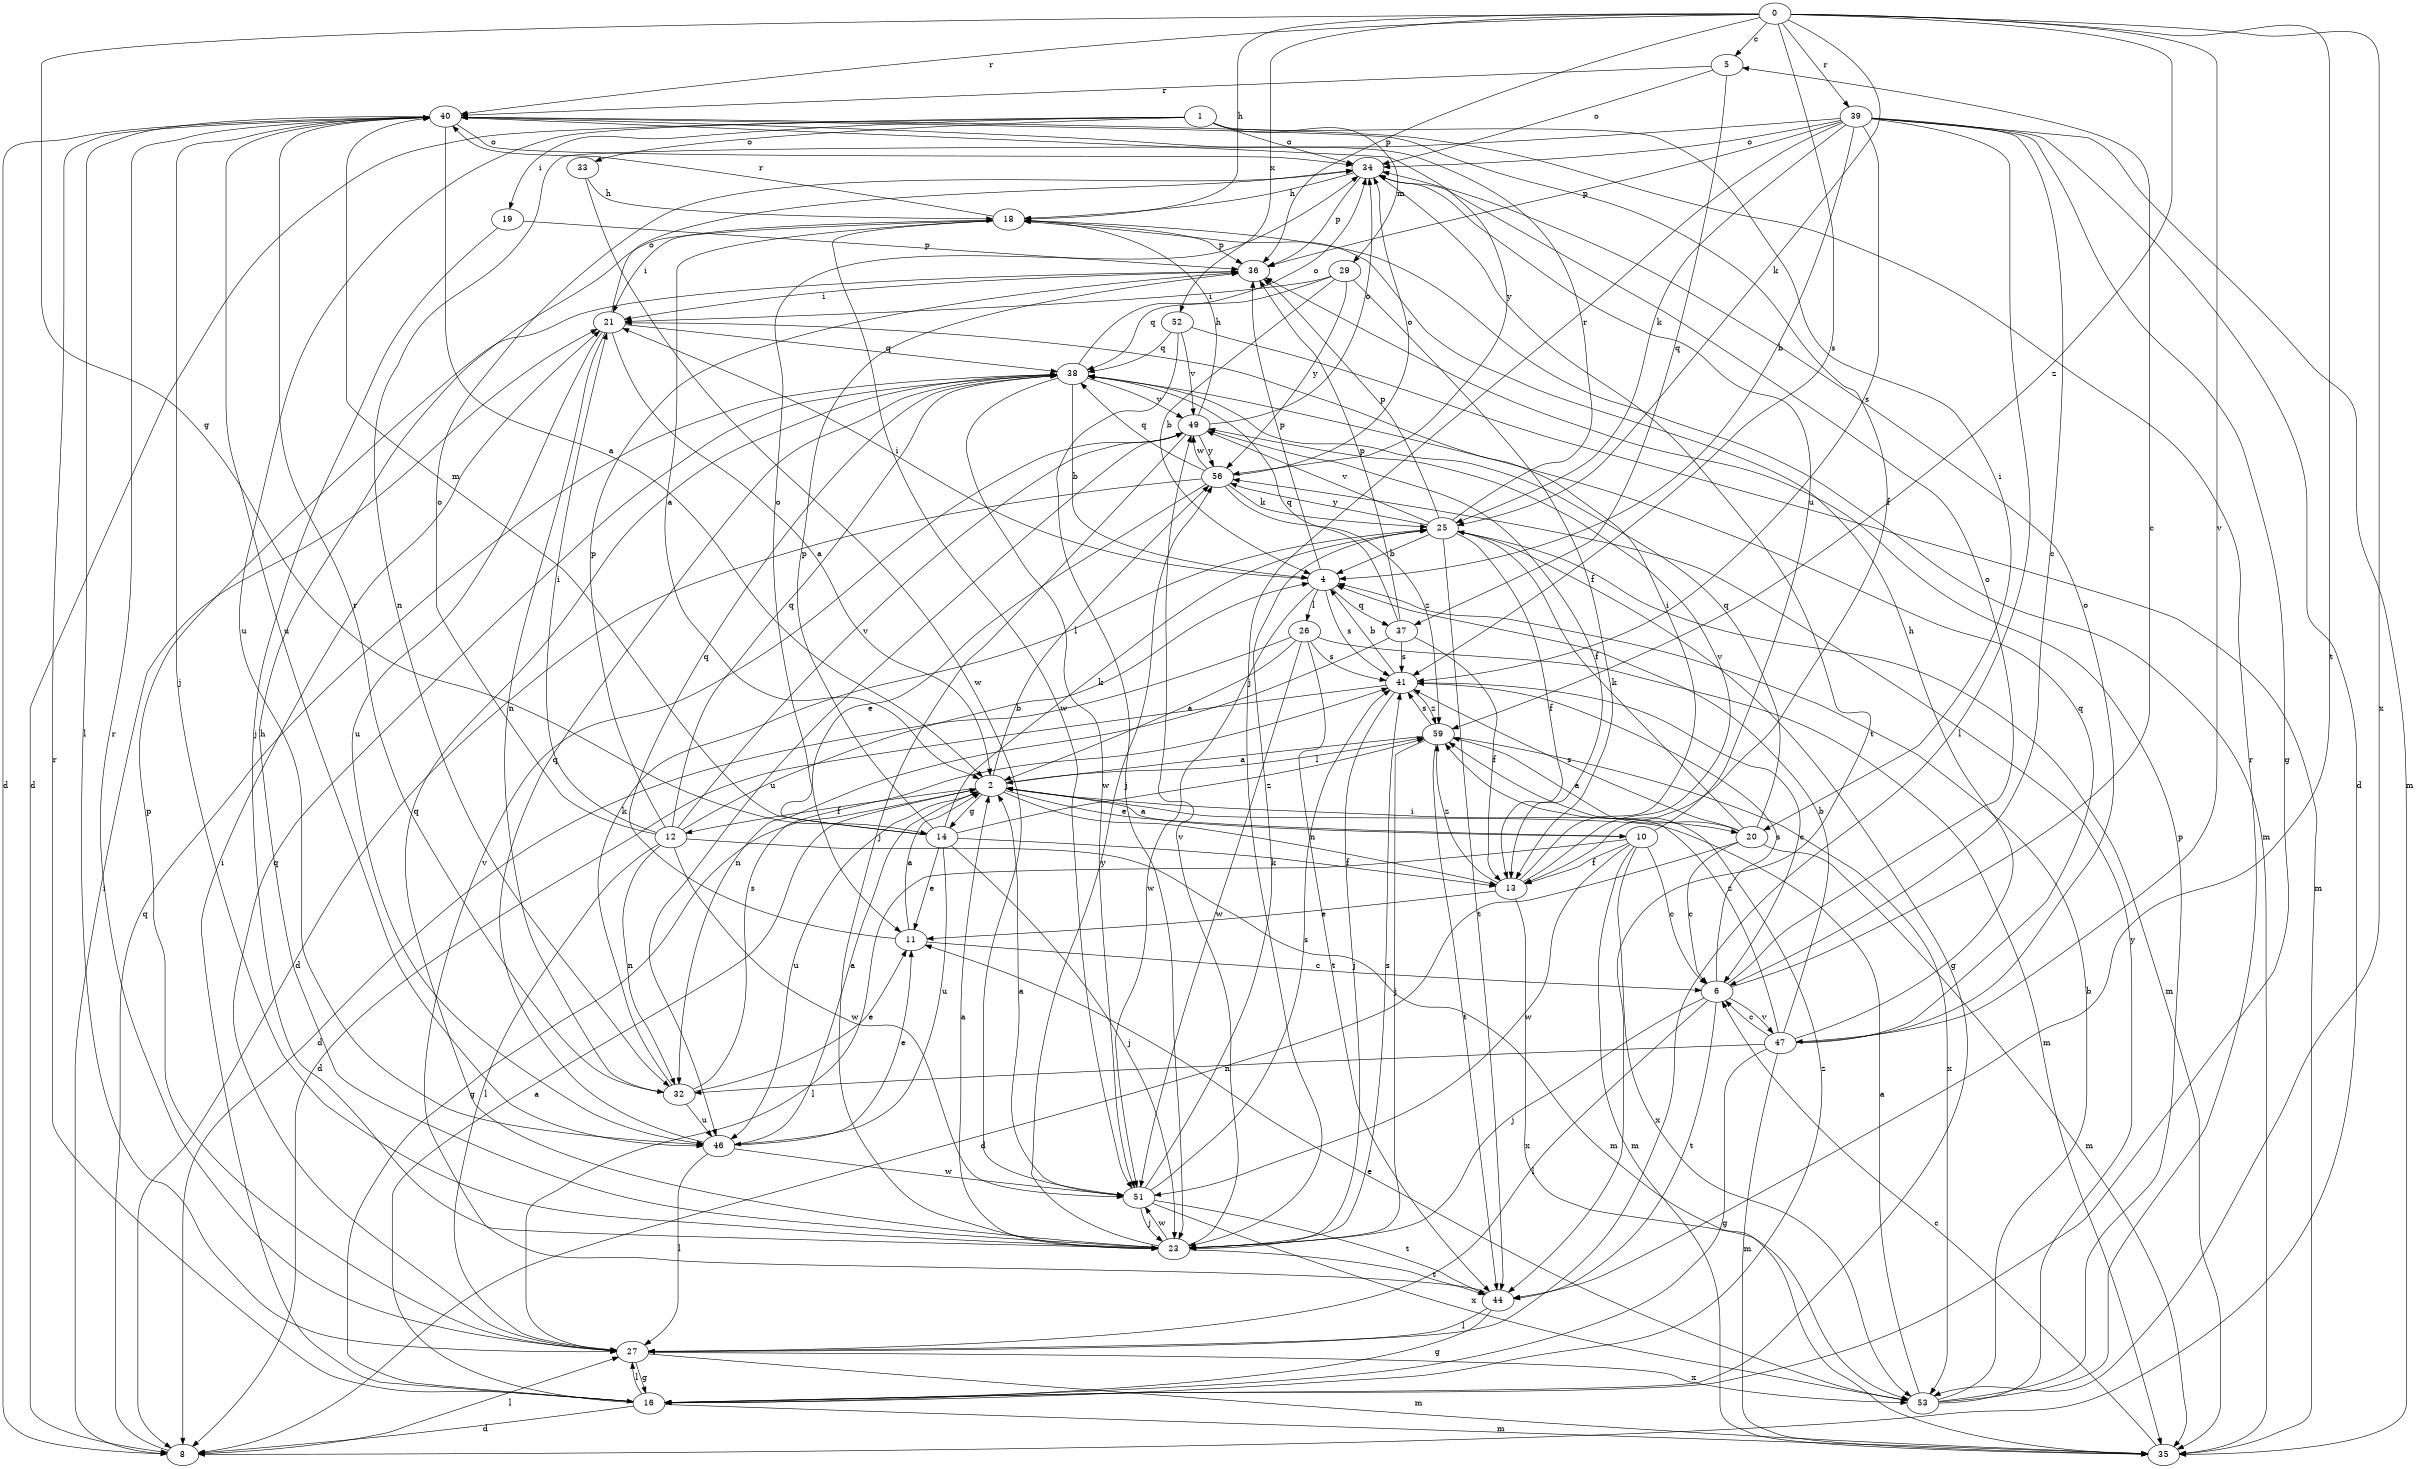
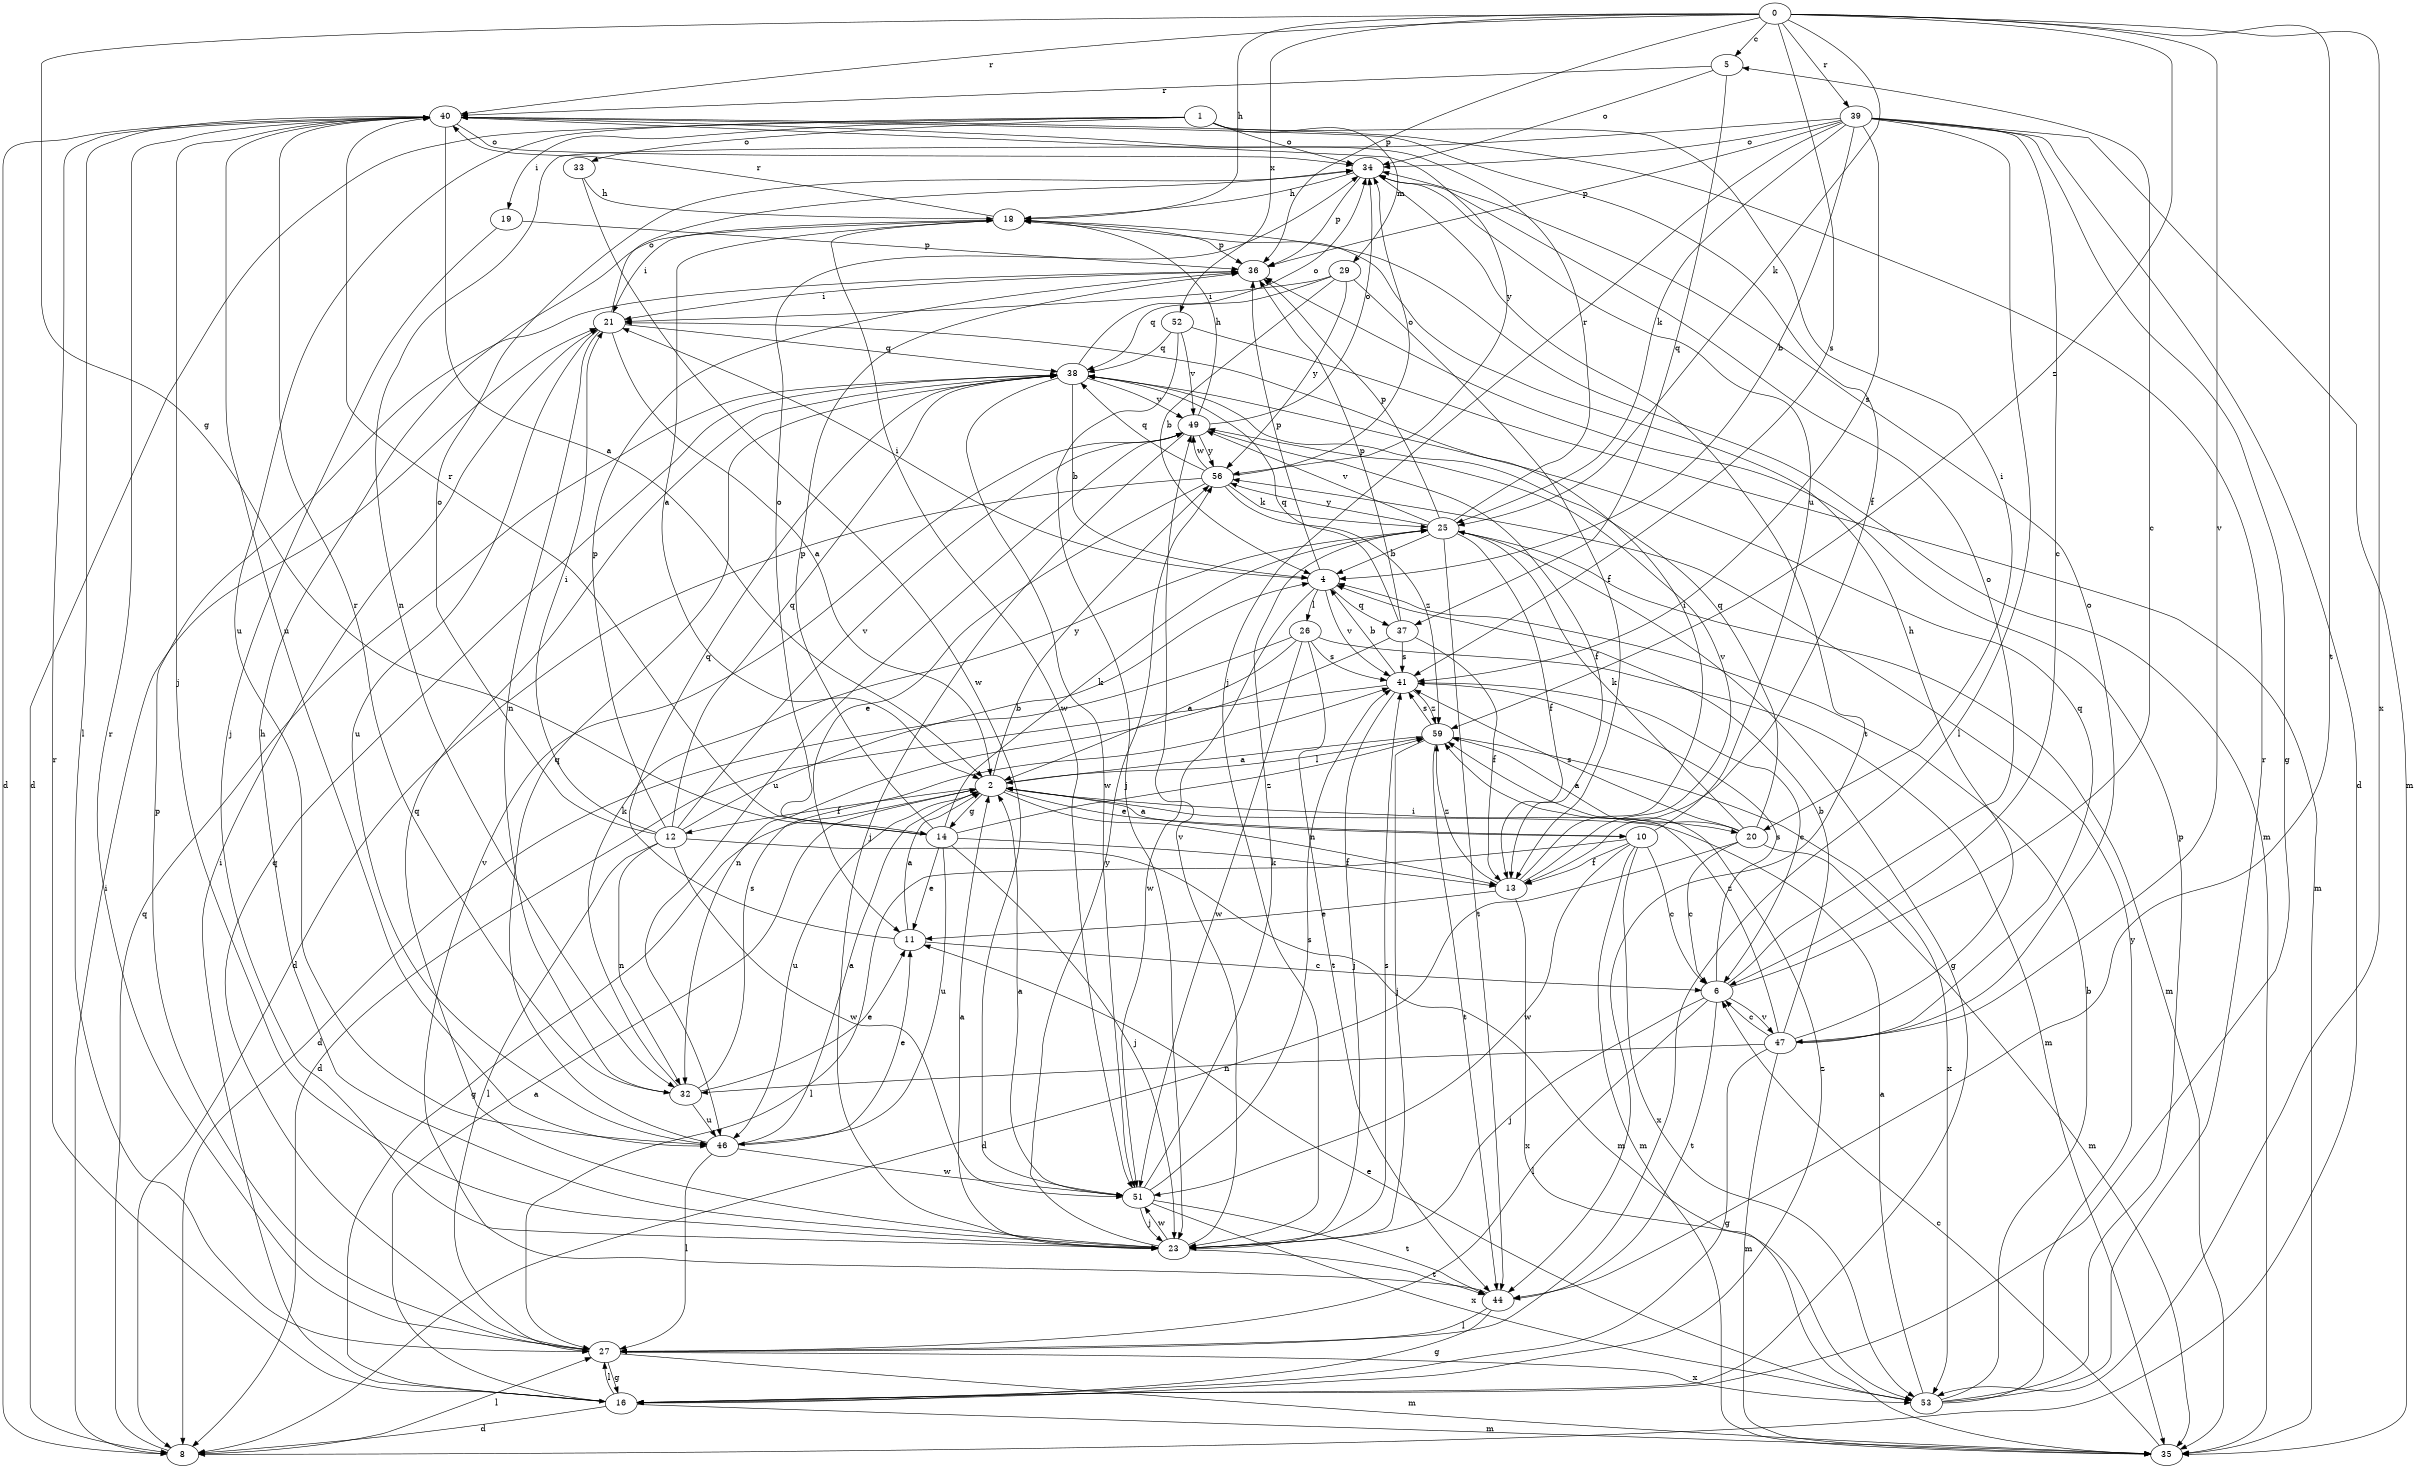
edge "14" -> "40": label "m" -> "r"
edge "2" -> "56": label "l" -> "y"
edge "4" -> "41": label "s" -> "v"
